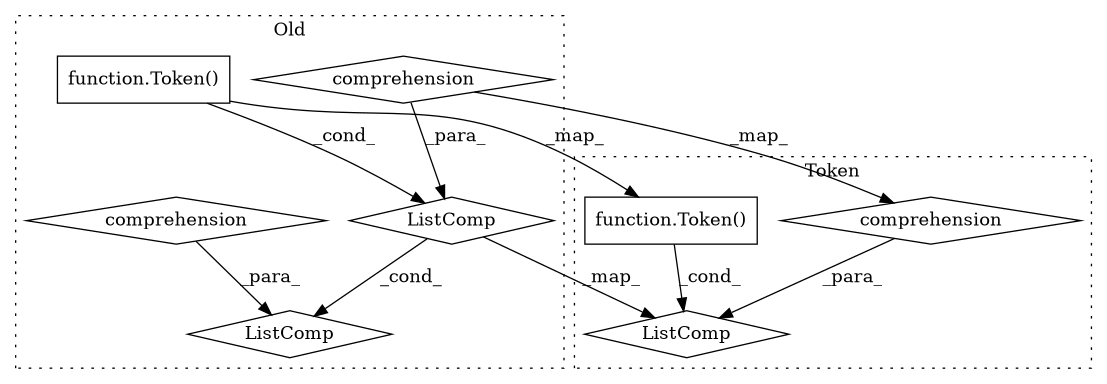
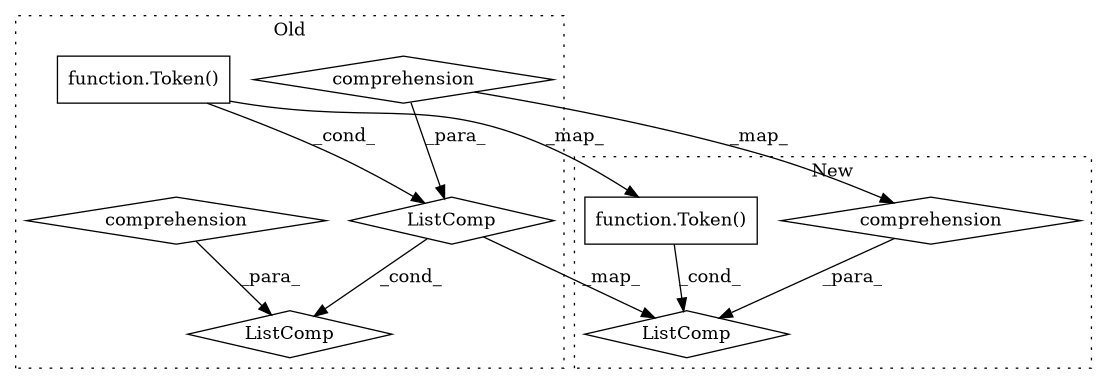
cluster "Token": label "Token" -> "New"
